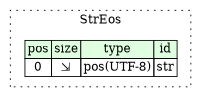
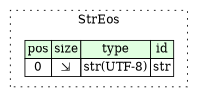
node "pos": text "pos(UTF-8)" -> "str(UTF-8)"
